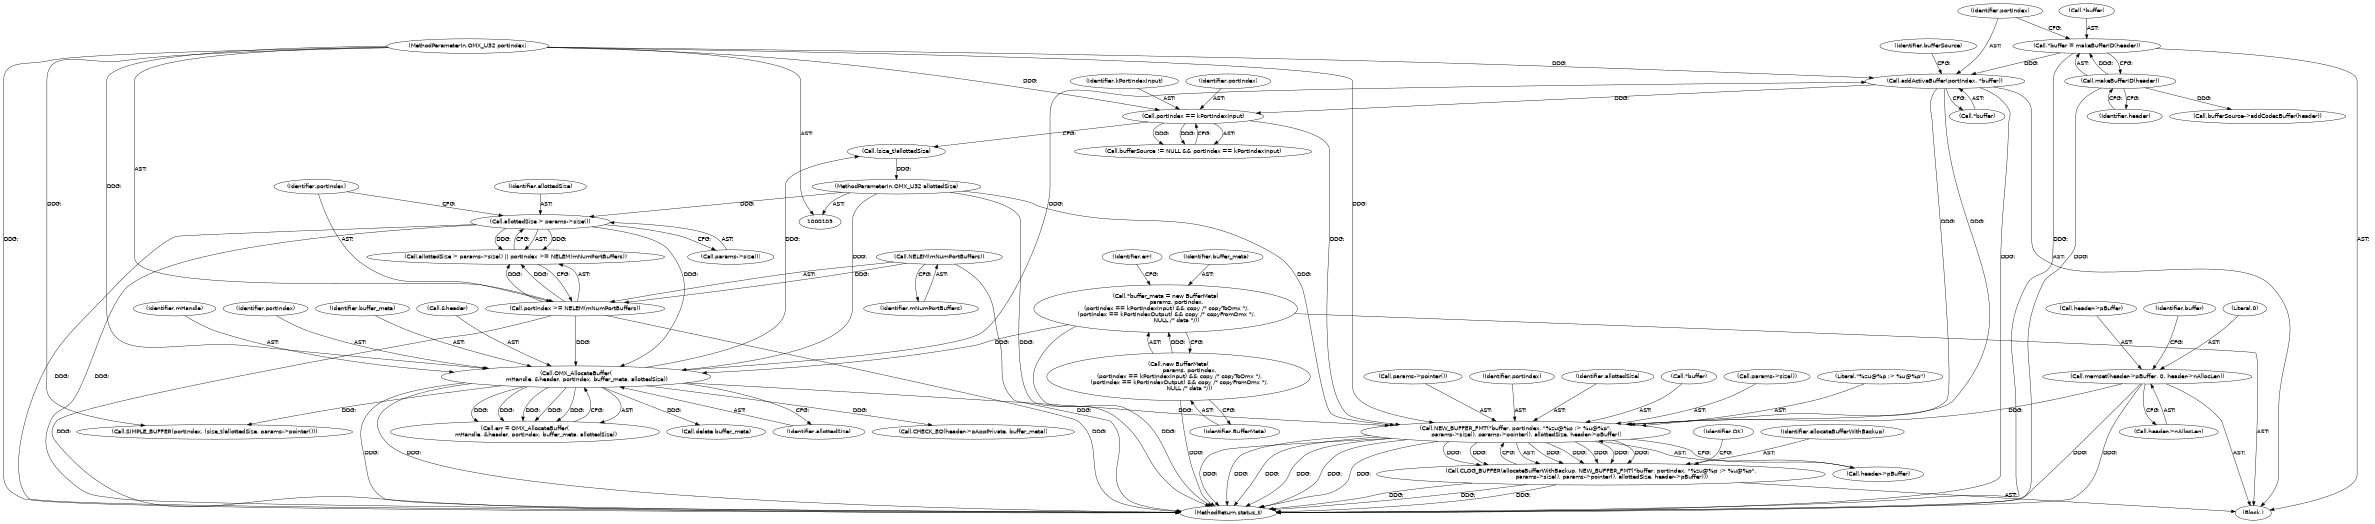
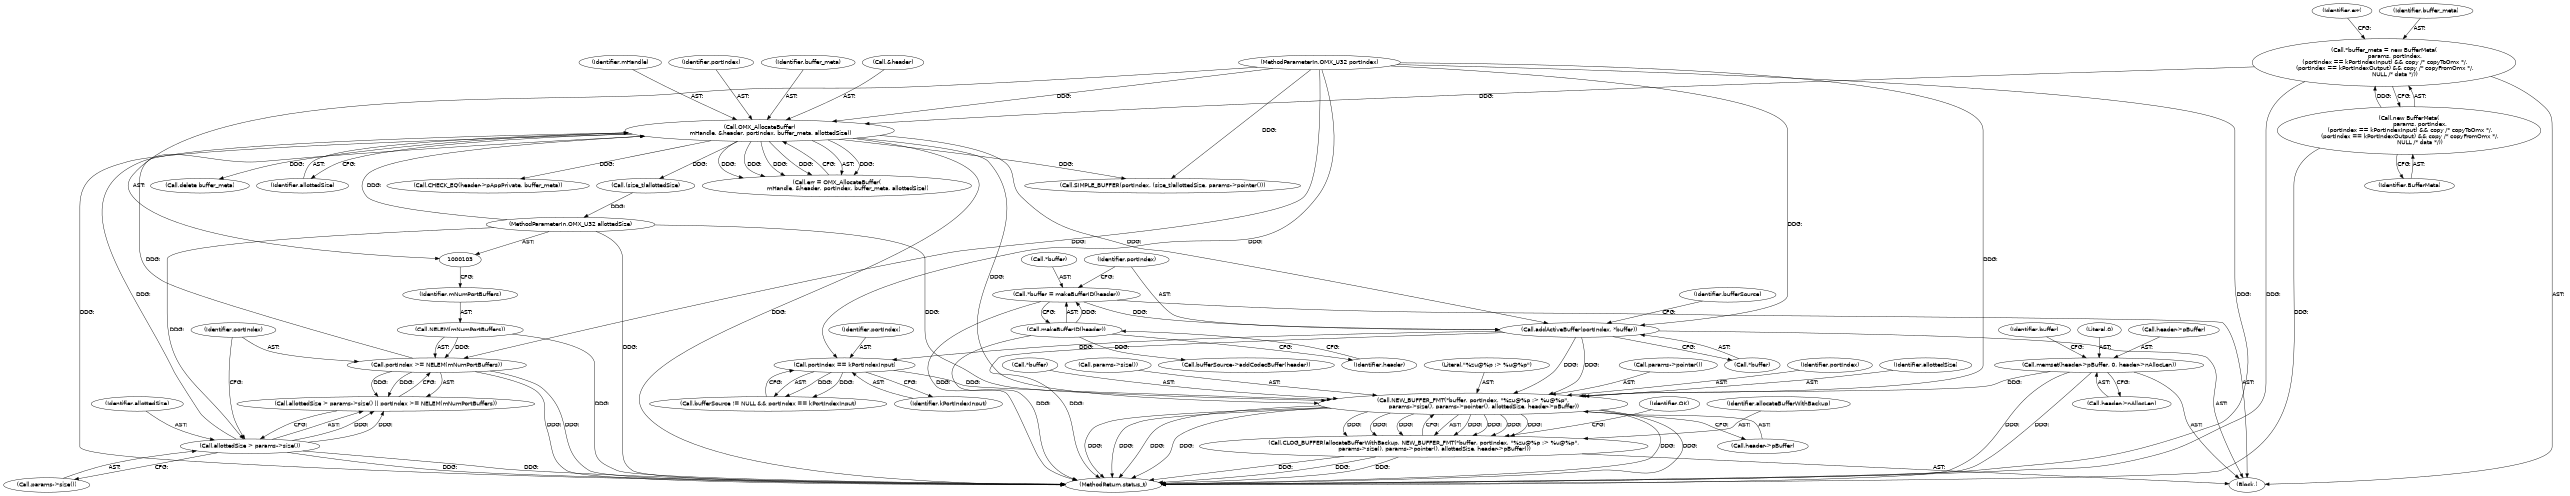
edge "(Call,portIndex == kPortIndexInput)" -> "(Call,(size_t)allottedSize)": now "(Call,portIndex == kPortIndexInput)" -> "(Identifier,kPortIndexInput)"
edge "(MethodParameterIn,OMX_U32 portIndex)" -> "(Call,portIndex >= NELEM(mNumPortBuffers))": label "AST: " -> "DDG: "
edge "(Call,NELEM(mNumPortBuffers))" -> "(Identifier,mNumPortBuffers)": now "1000103" -> "(Identifier,mNumPortBuffers)"
